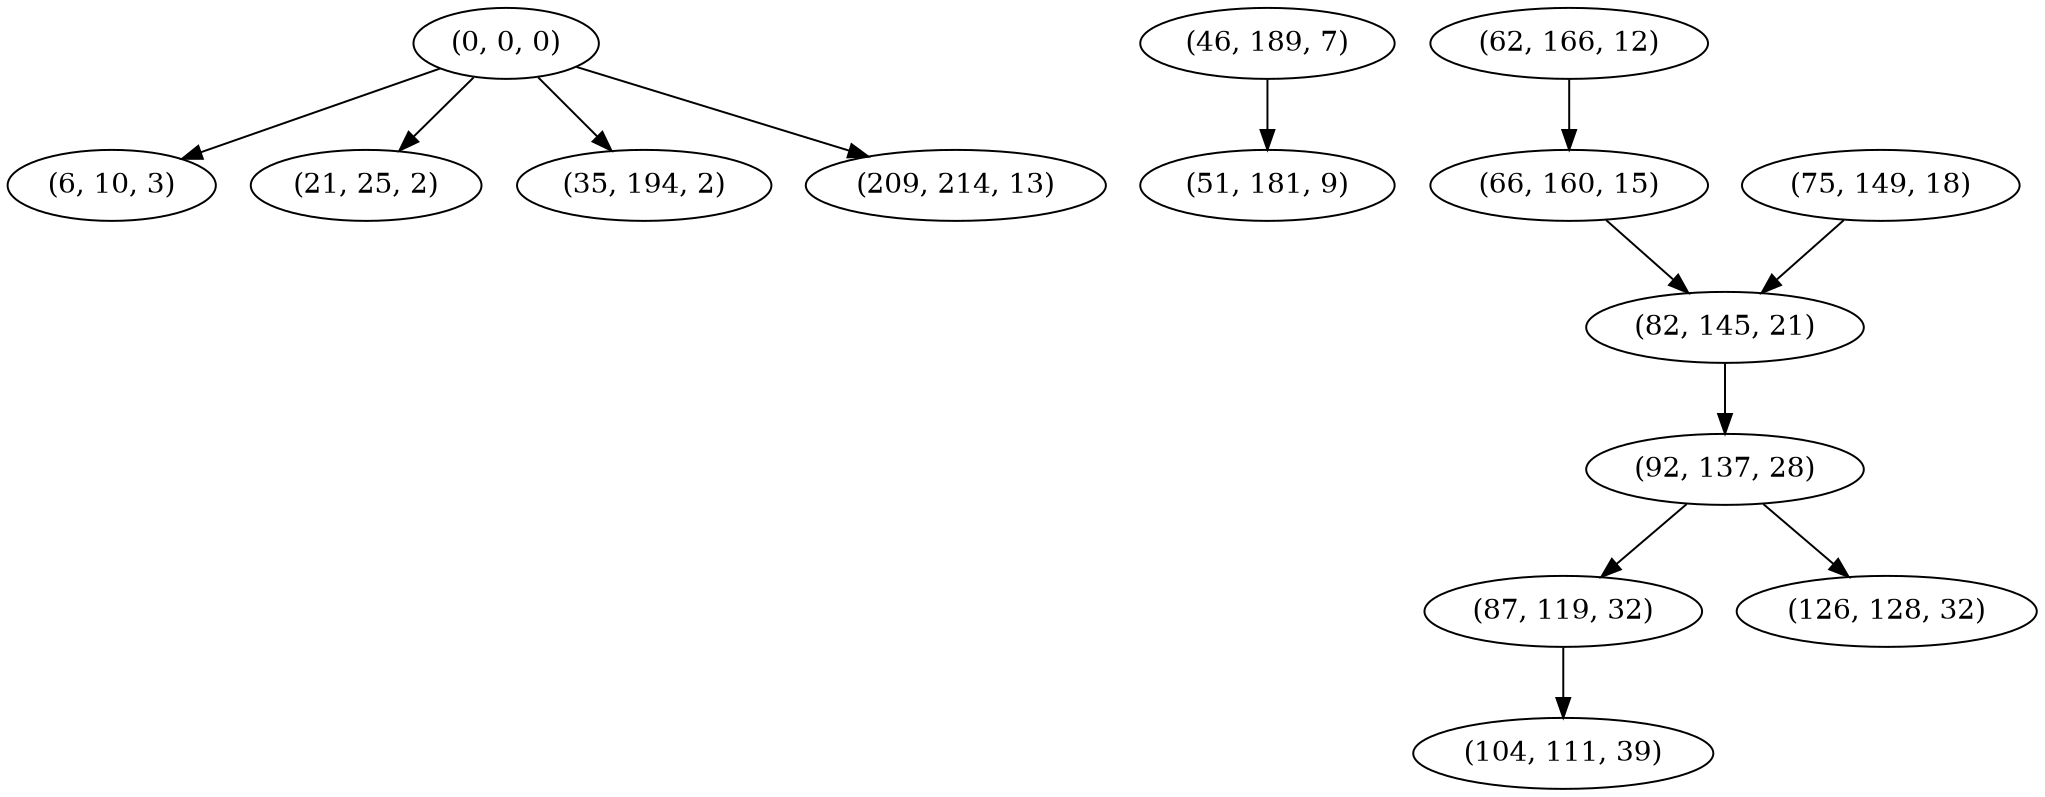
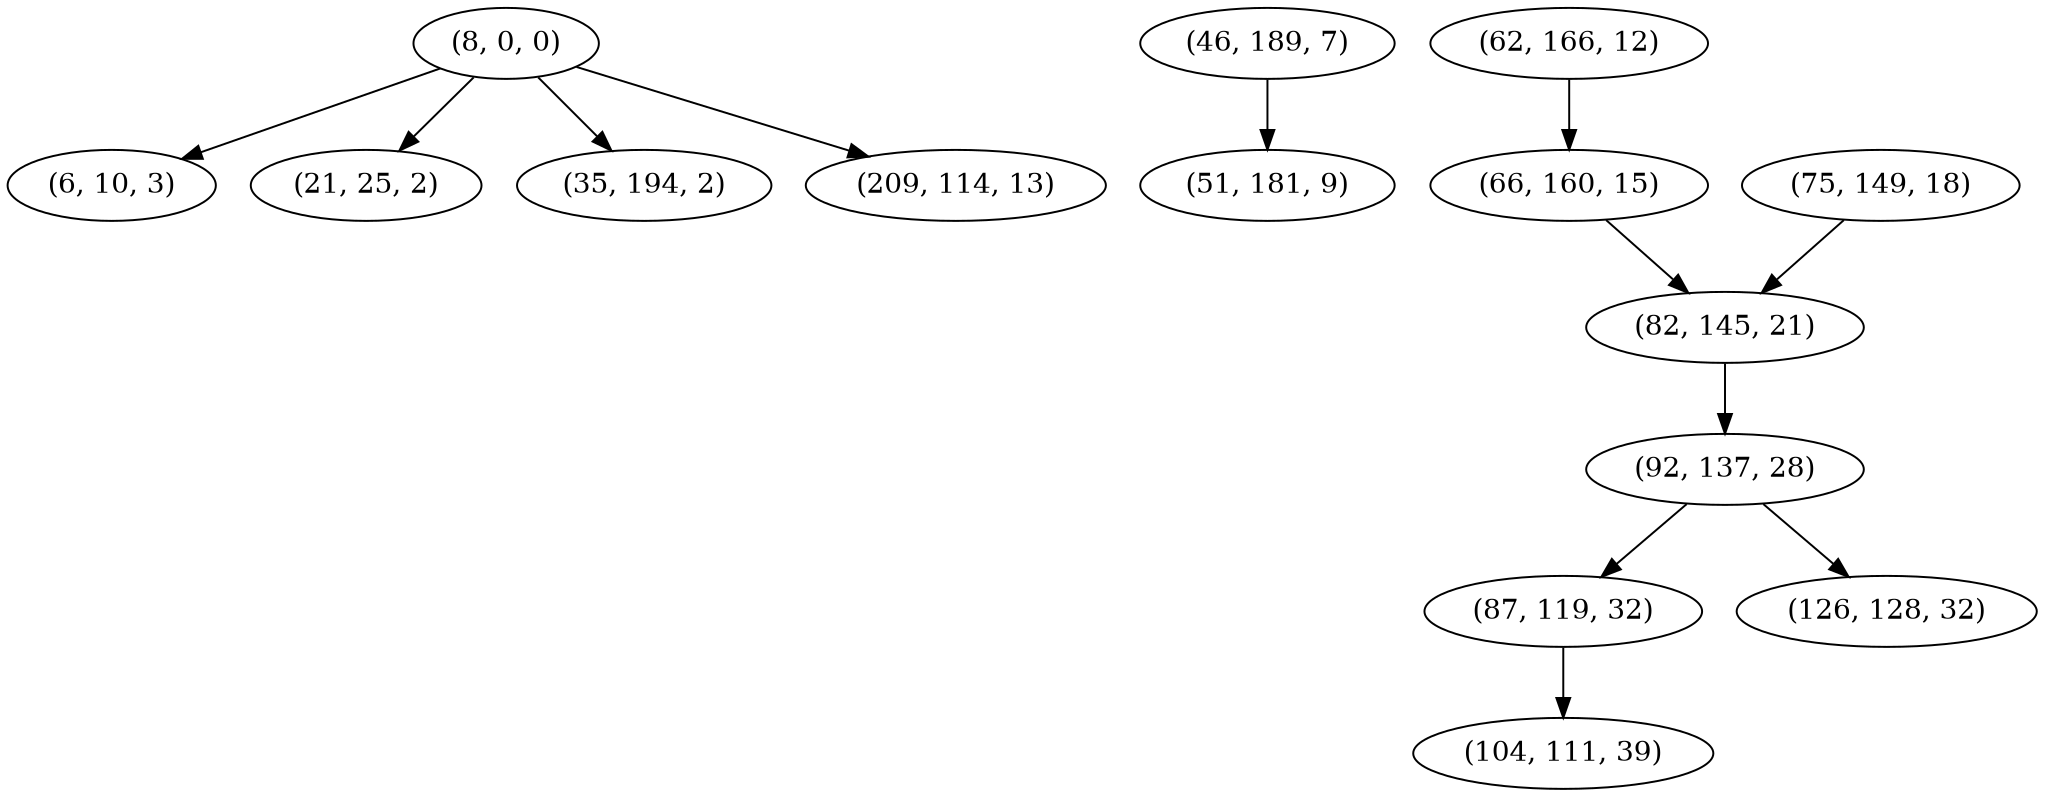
node "(0, 0, 0)": label "(0, 0, 0)" -> "(8, 0, 0)"
node "(209, 214, 13)": label "(209, 214, 13)" -> "(209, 114, 13)"
